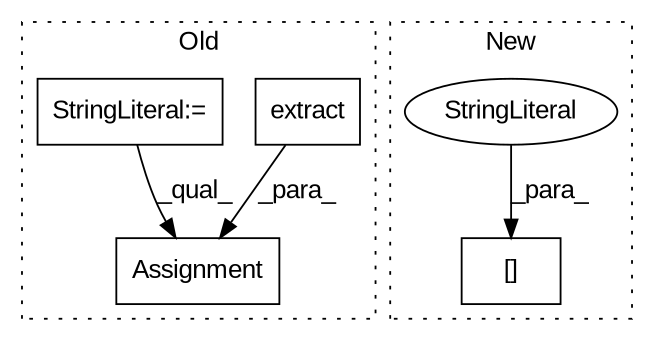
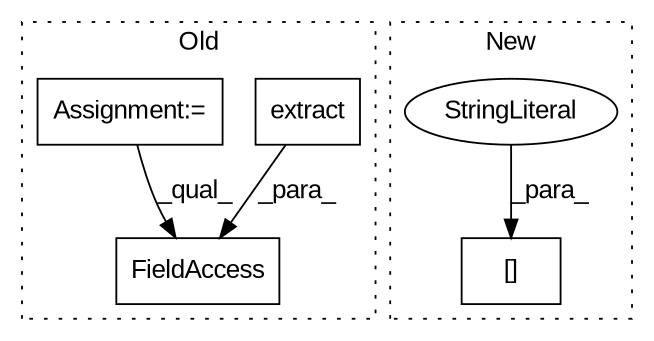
node "StringLiteral:=": label "StringLiteral:=" -> "Assignment:="
node "Assignment": label "Assignment" -> "FieldAccess"
